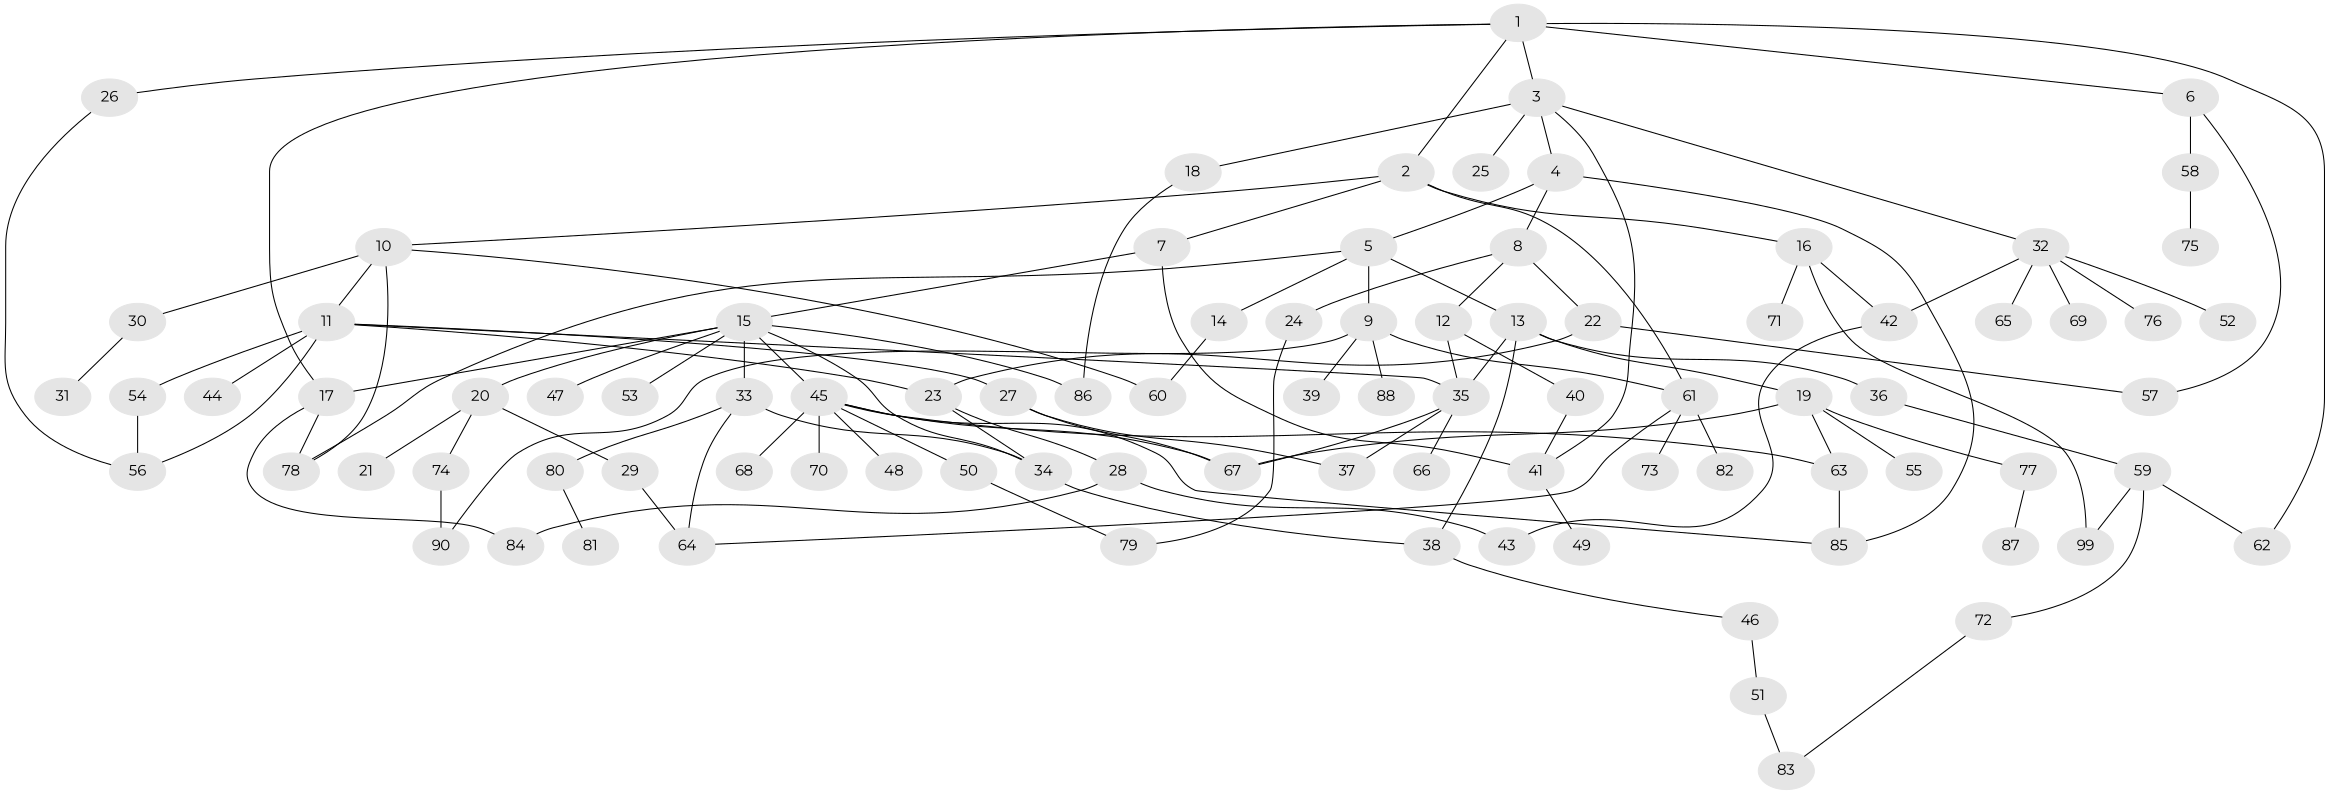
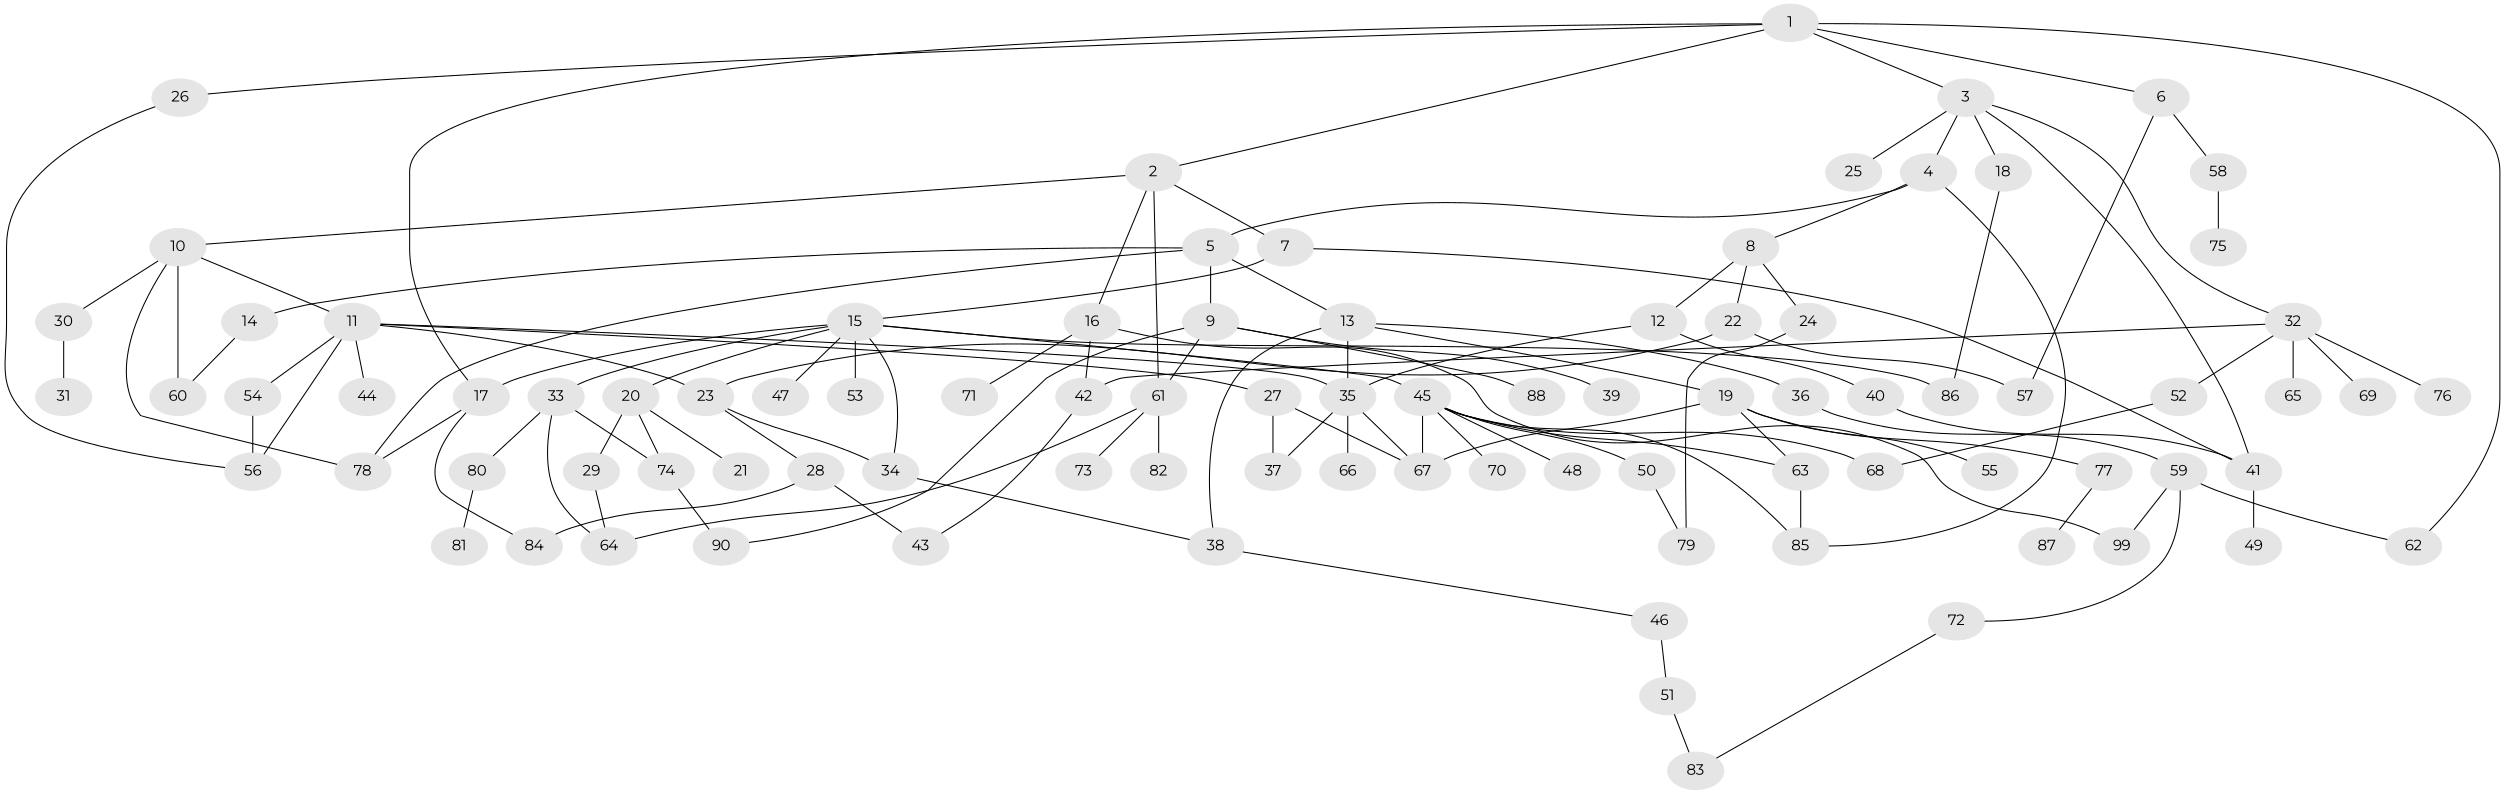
edge "52" -- "68": added
edge "33" -- "34": now "33" -- "74"
